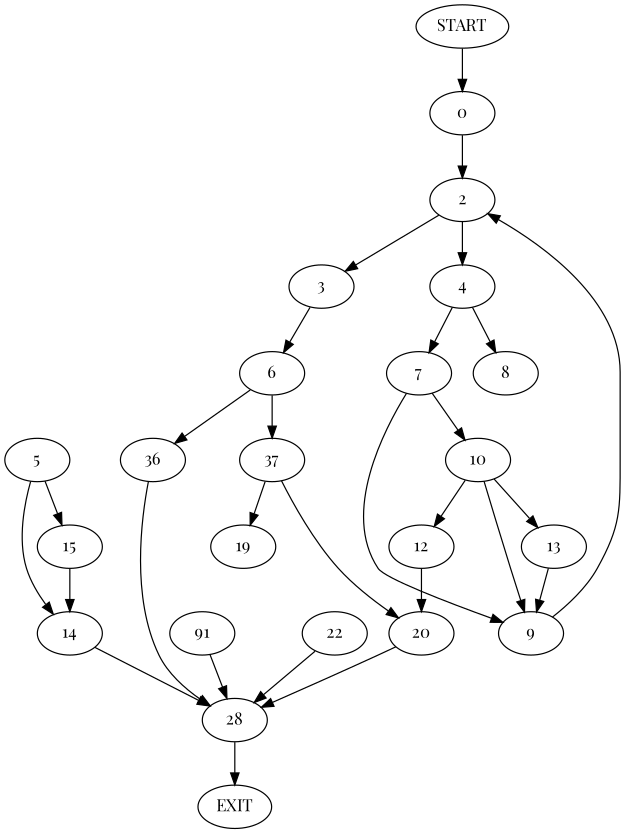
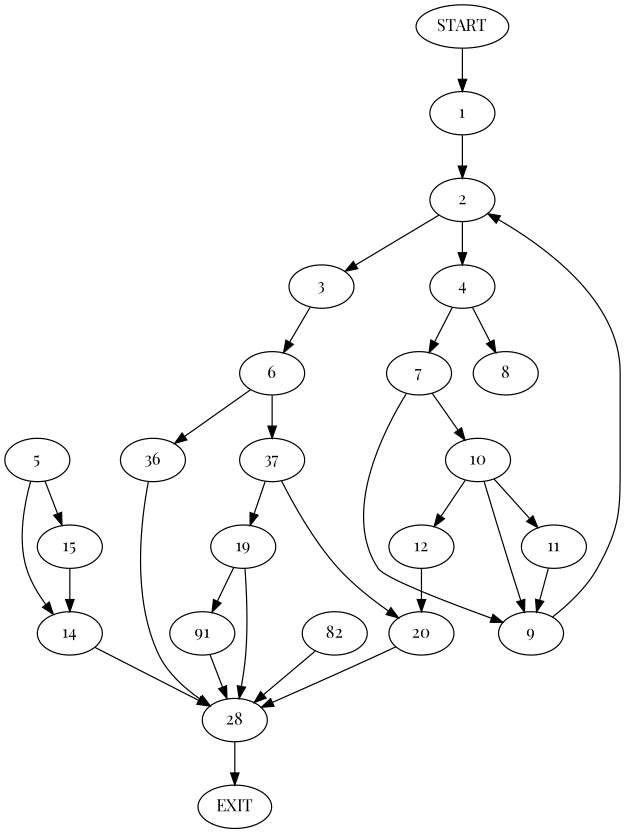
node "0": label "0" -> "1"
node "13": label "13" -> "11"
edge "19" -> "91": added
edge "19" -> "28": added
node "22": label "22" -> "82"
